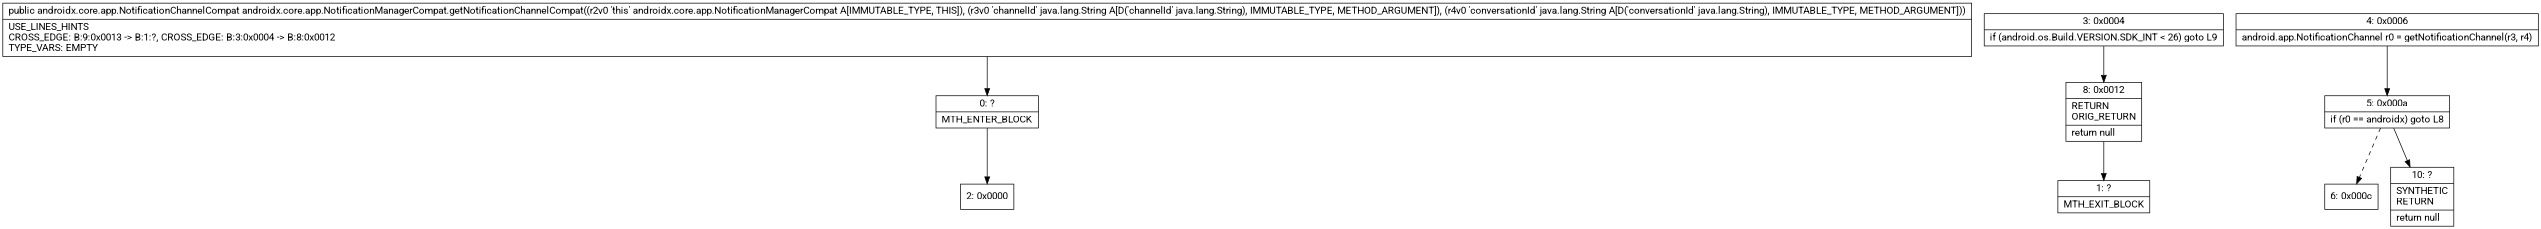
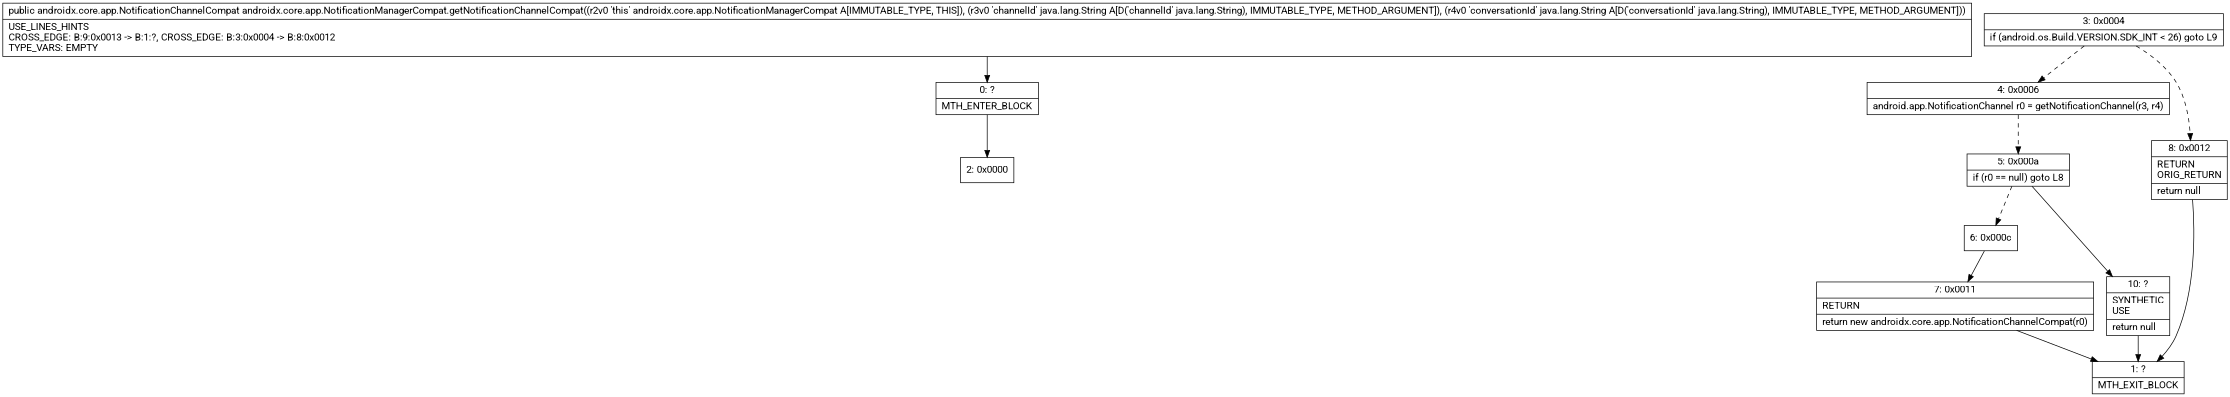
edge "3: 0x0004" -> "8: 0x0012": style solid -> dashed
edge "3: 0x0004" -> "4: 0x0006": added
edge "4: 0x0006" -> "5: 0x000a": style solid -> dashed
node "5: 0x000a": text "if (r0 == androidx) goto L8" -> "if (r0 == null) goto L8"
node "10: ?": text "RETURN" -> "USE"
node "7: 0x0011": added
edge "10: ?" -> "1: ?": added
